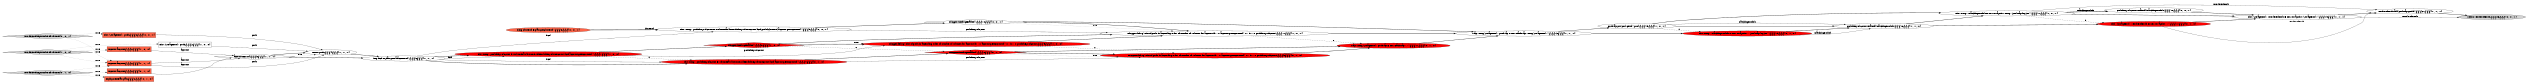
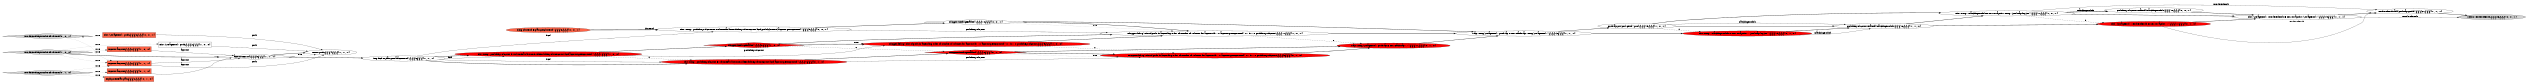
edge "reorderPoolsByNumberOfVolumes['0', '0', '1']" -> "List<StoragePool> pools@@@2@@@['0', '0', '1']": reversed
edge "return pools@@@4@@@['1', '1', '1']" -> "long dcId = plan.getDataCenterId()@@@6@@@['1', '1', '1']": removed
edge "reorderPoolsByNumberOfVolumes['1', '0', '0']" -> "account == null@@@3@@@['1', '1', '1']": added
